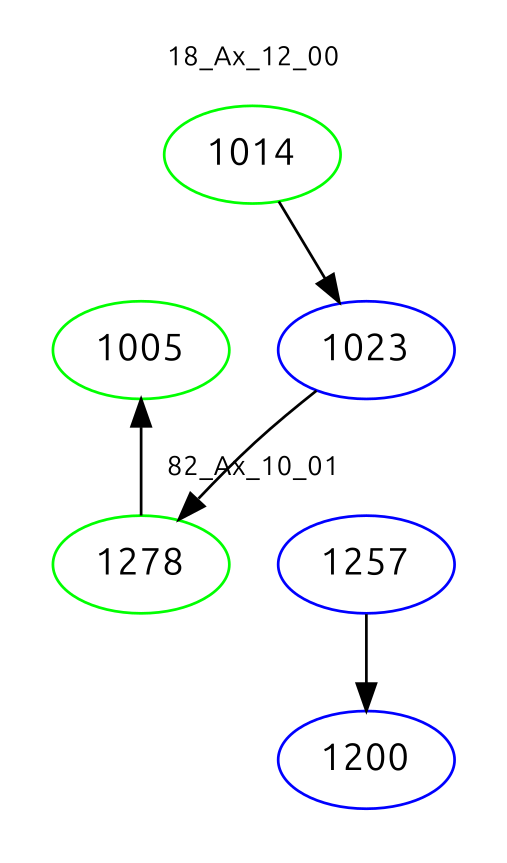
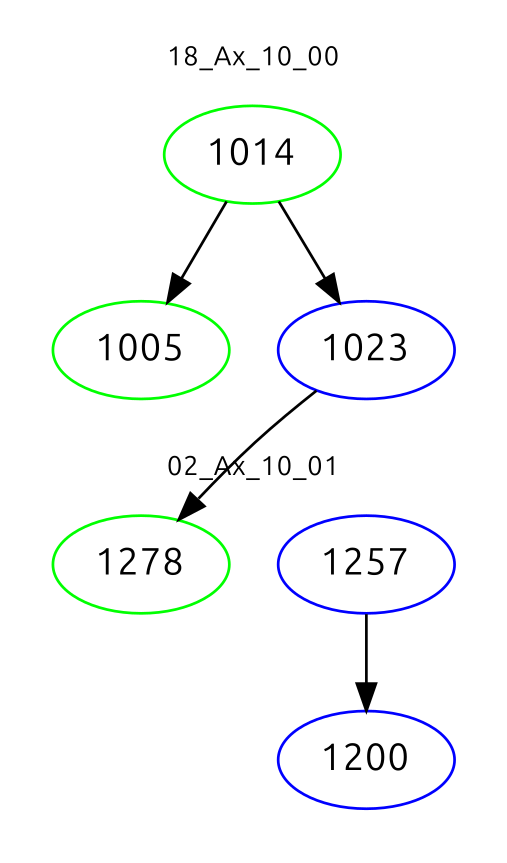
cluster "18_Ax_12_00": label "18_Ax_12_00" -> "18_Ax_10_00"
cluster "82_Ax_10_01": label "82_Ax_10_01" -> "02_Ax_10_01"
edge "1278" -> "1005": now "1014" -> "1005"
